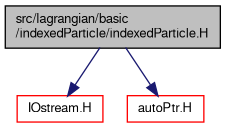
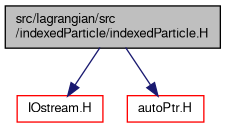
node "src/lagrangian/basic /indexedParticle/indexedParticle.H": label "src/lagrangian/basic /indexedParticle/indexedParticle.H" -> "src/lagrangian/src /indexedParticle/indexedParticle.H"
